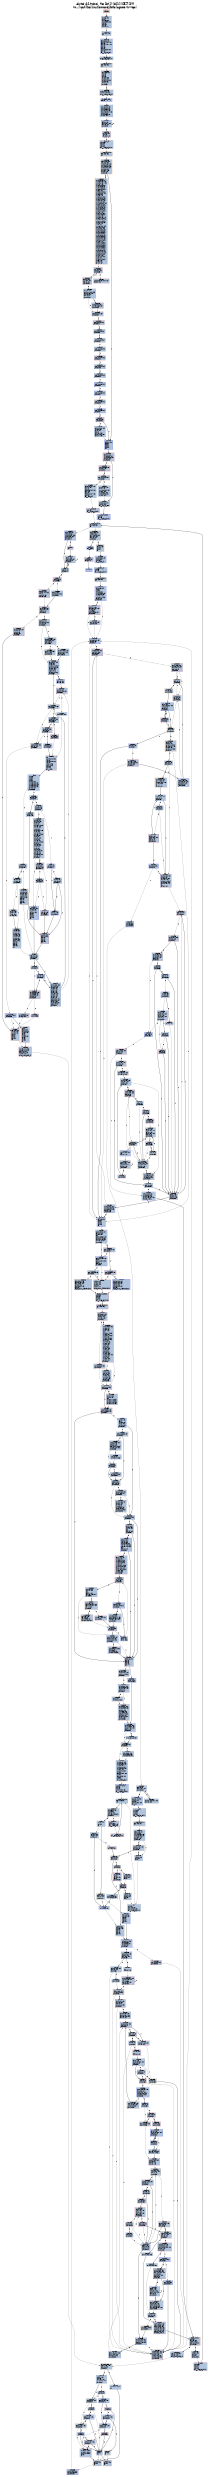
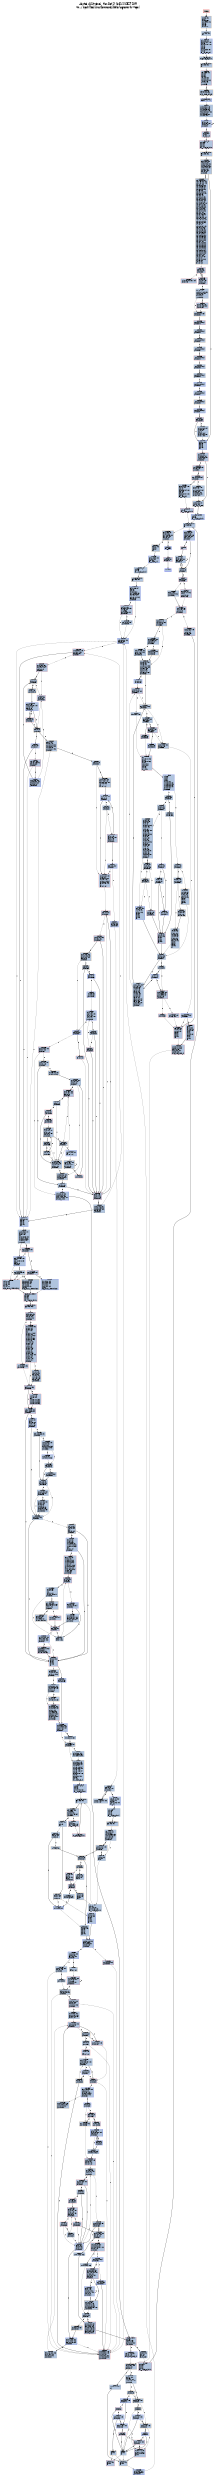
edge "0x0807a8d3 movl %ebp, %ecx movl %ebx, %edx jmp 0x0807a8e8" -> "0x0807a8fc leal (%esi), %esi": now "0x0807a8f8 cmpb $0x3d, %al je 0x0807a930" -> "0x0807a8fc leal (%esi), %esi"
